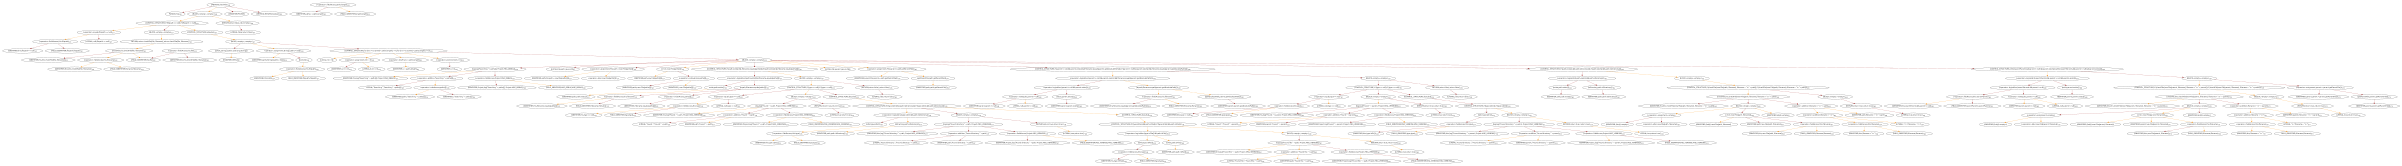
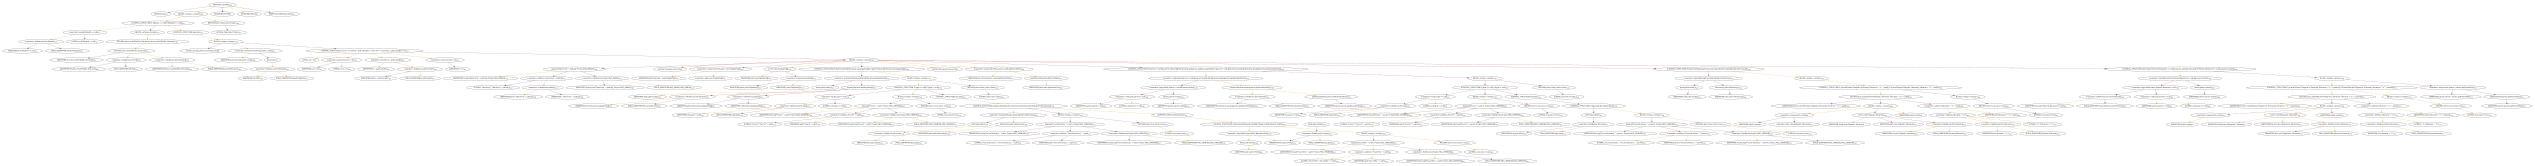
edge "(checkFile,this.checkFile(file, filename))" -> "(FIELD_IDENTIFIER,file,file)": now "(checkFile,this.checkFile(file, filename))" -> "(<operator>.fieldAccess,this.file)"
edge "(LOCAL,String[] paths: java.lang.String[])" -> "(MODIFIER,VIRTUAL)": now "(METHOD,checkFile)" -> "(MODIFIER,VIRTUAL)"
edge "(<operator>.lessThan,i < paths.length)" -> "(<operator>.fieldAccess,paths.length)": added
node "(IDENTIFIER,paths,filename.equals(paths[i]))": added
node "(<operator>.alloc,new File(parent, filename))": removed
edge "(<operator>.logicalAnd,type.isFile() && path.isFile())" -> "(isFile,type.isFile())": now "(<operator>.logicalAnd,type.isFile() && path.isFile())" -> "(IDENTIFIER,this,type.isFile())"
